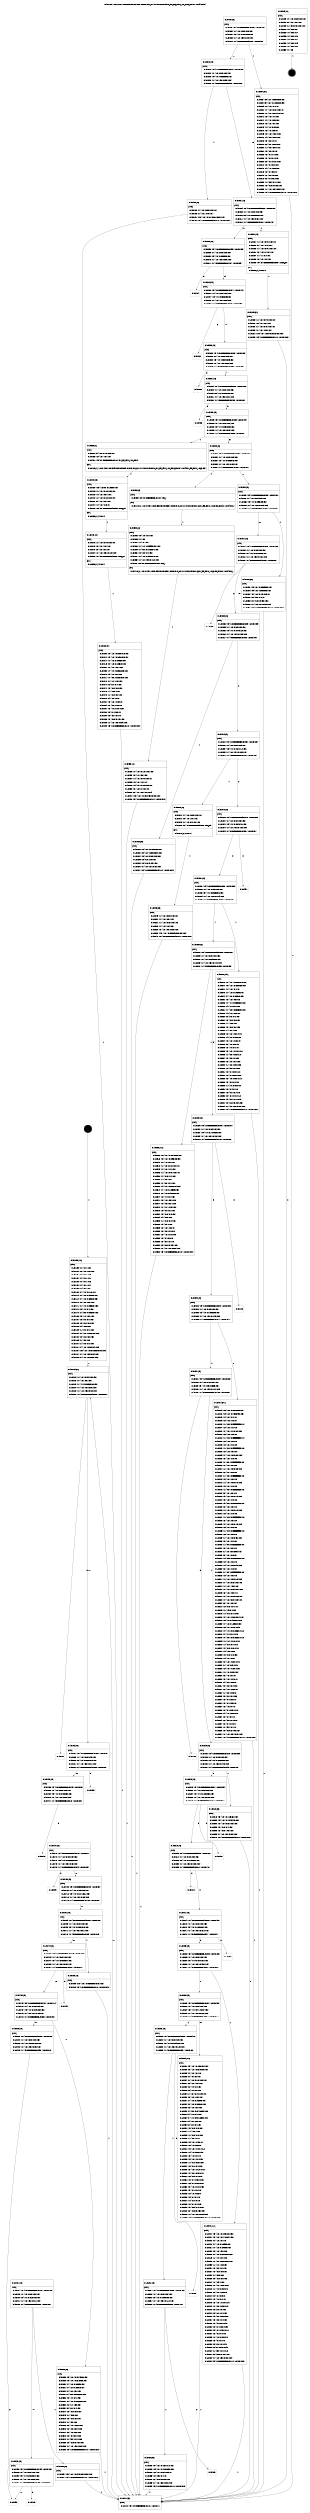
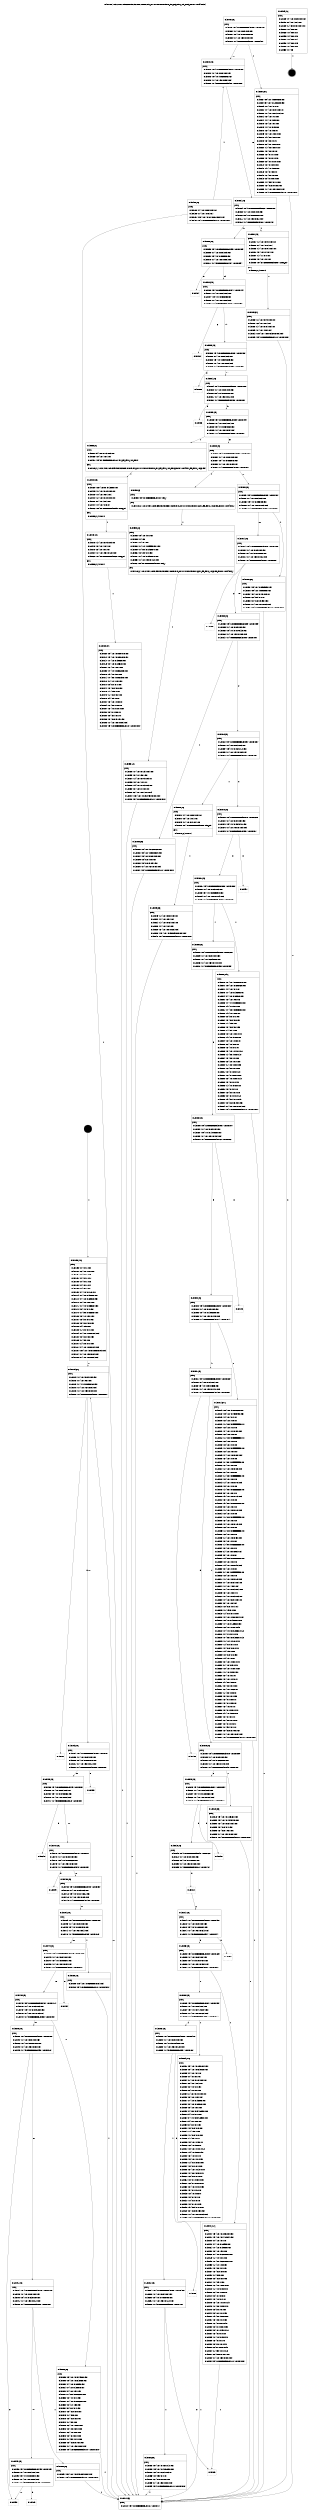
edge "0x401818 [28]" -> "0x4024d9 [28]": reversed
node "0x401e3e [111]": removed
edge "0x401700 [28]" -> "0x40171c [28]": added, label "22"
edge "0x401a48 [28]" -> "0x401a64 [28]": now "0x401d6a" -> "0x401a64 [28]"
edge "0x401a9c [28]" -> "0x401fb4 [169]": label " 20" -> " 1"
edge "0x4017a8 [28]" -> "0x4017c4 [28]": added, label "18"
edge "0x401f21 [147]" -> "0x40266b [5]": now "0x401f21 [147]" -> "0x401af0"
